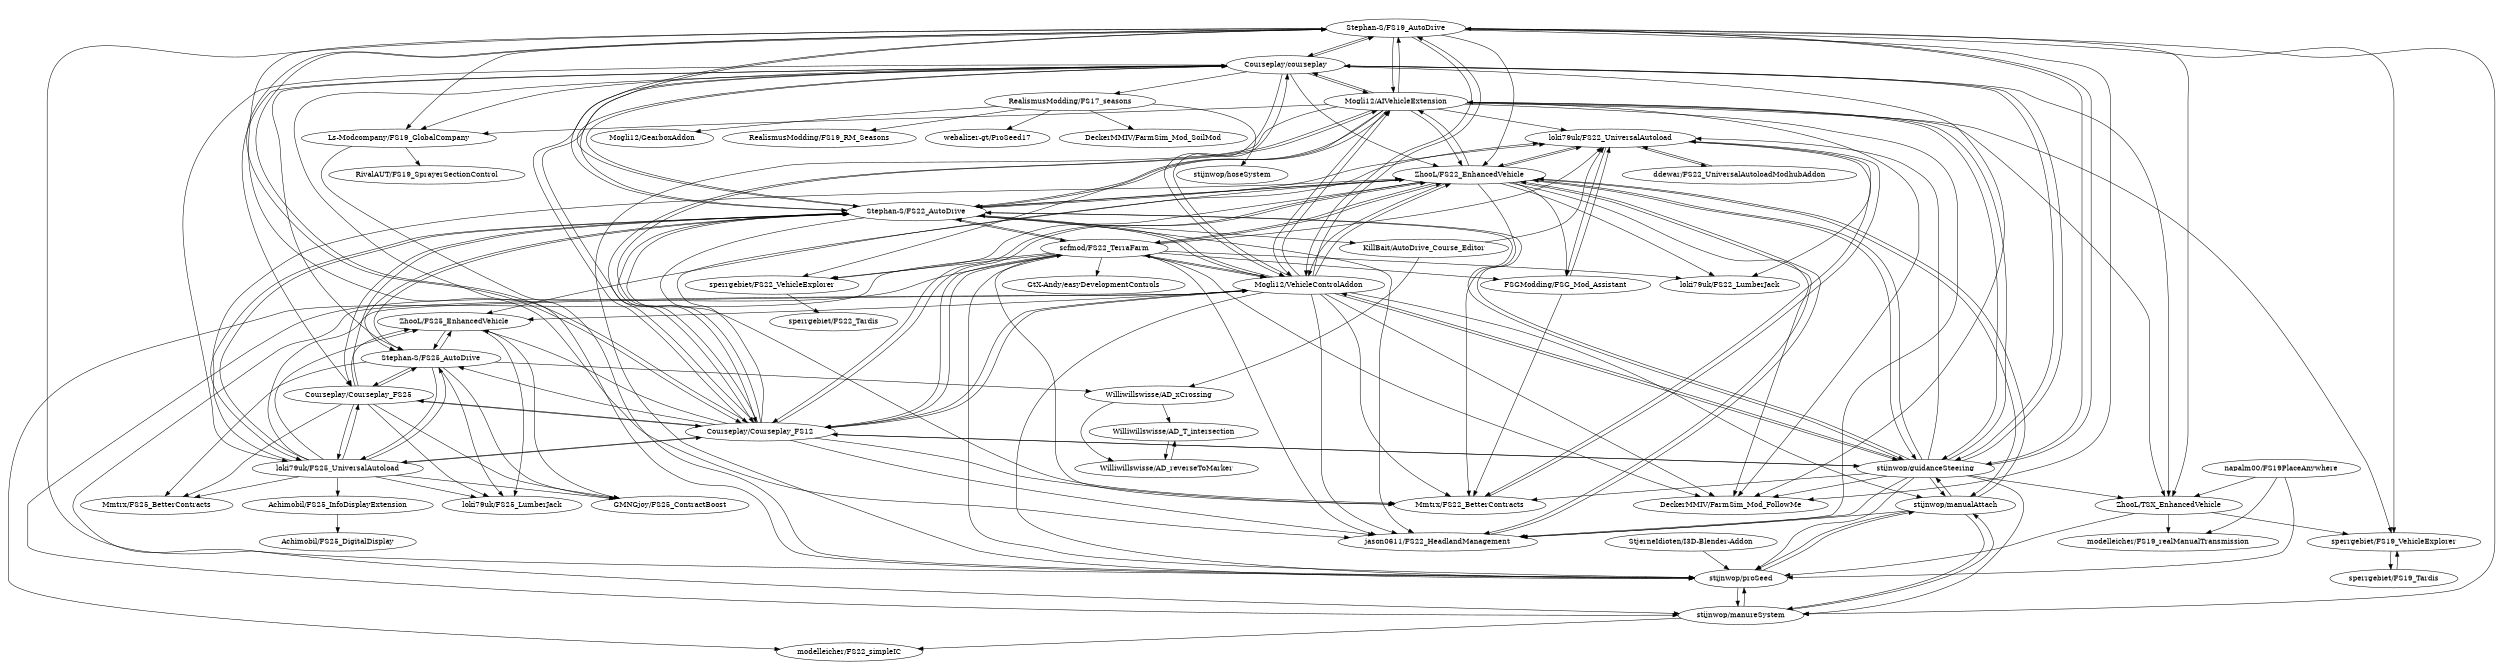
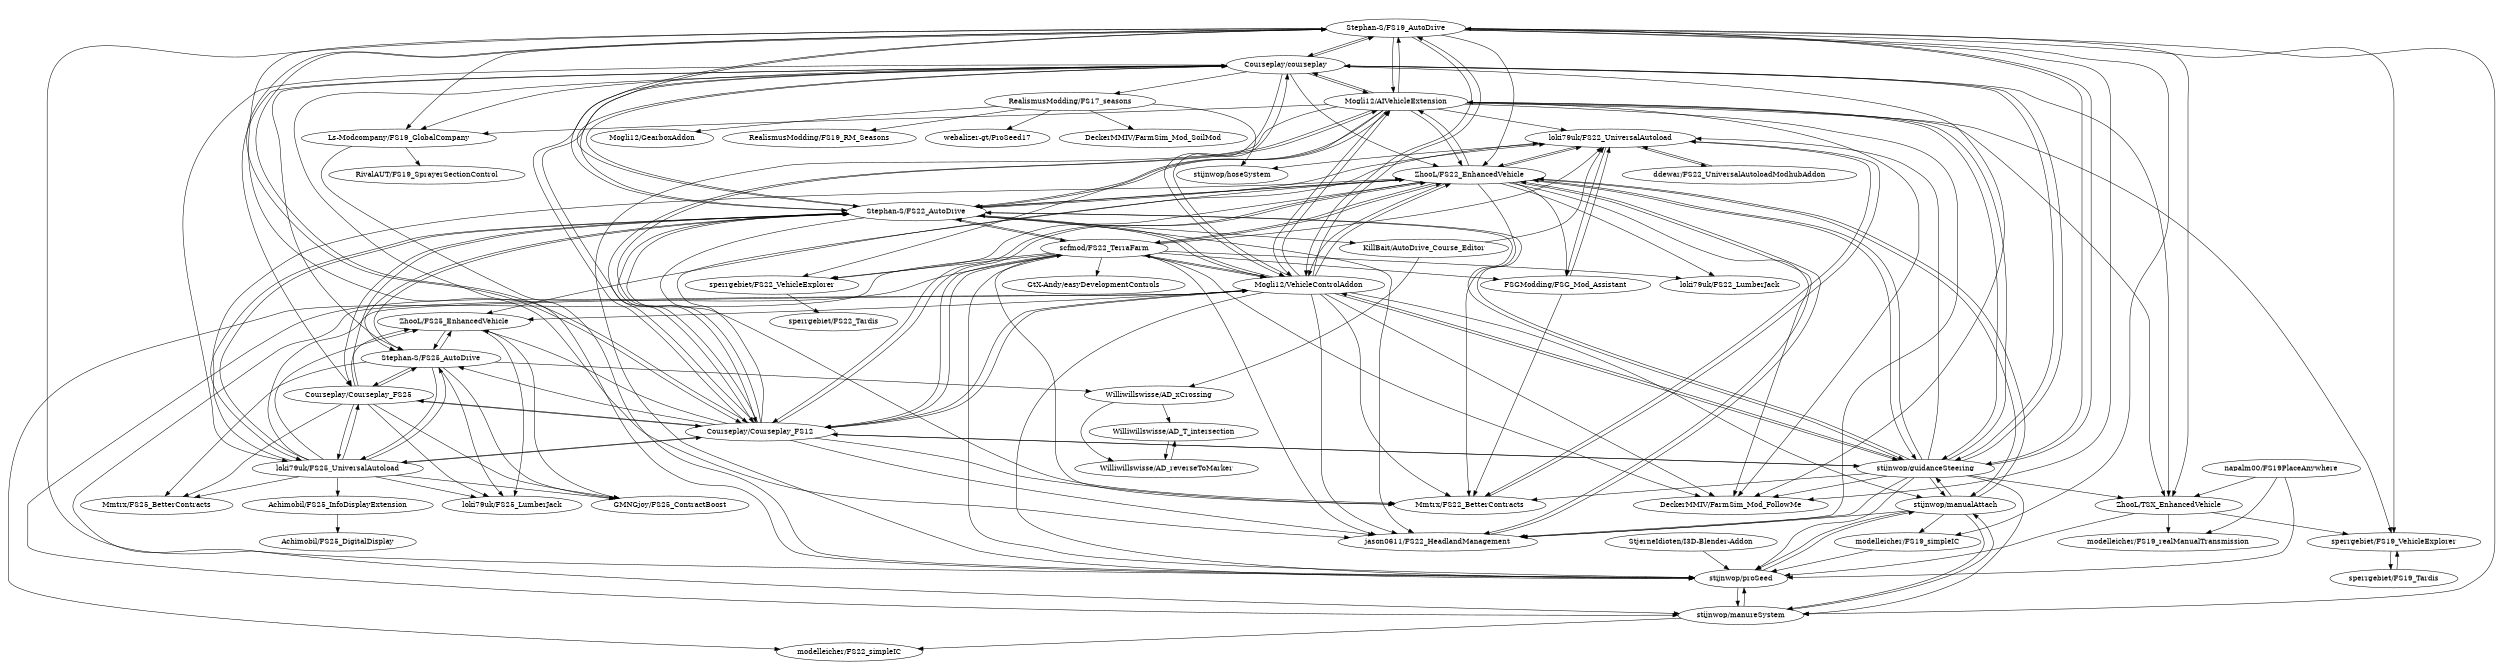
edge "loki79uk/FS22_UniversalAutoload" -> "loki79uk/FS22_LumberJack": now "loki79uk/FS22_UniversalAutoload" -> "stijnwop/hoseSystem"
node "modelleicher/FS19_simpleIC": added
